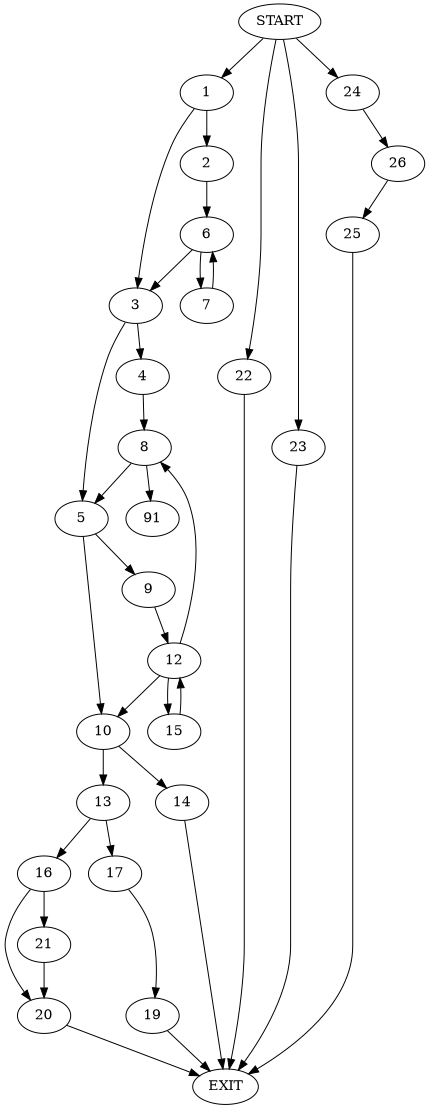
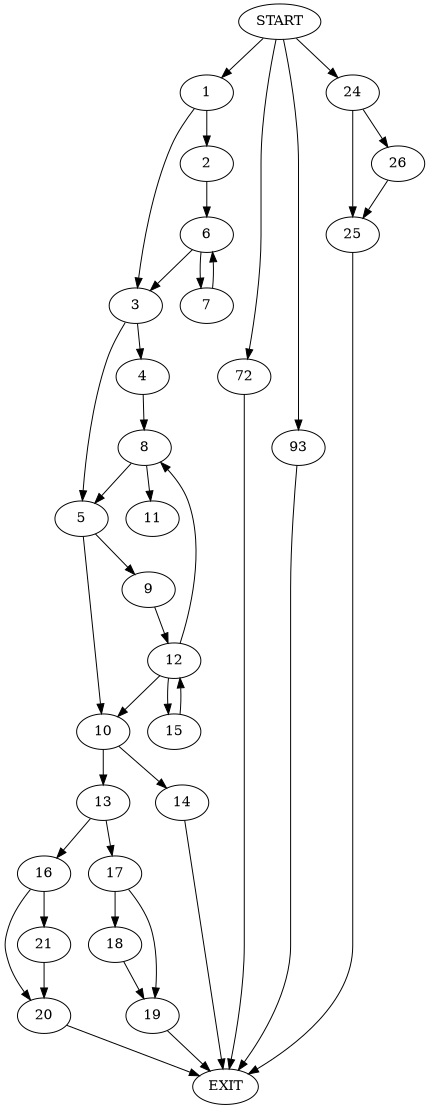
edge "24" -> "25": added
node "22": label "22" -> "72"
node "23": label "23" -> "93"
node "91": label "91" -> "11"
node "18": added
